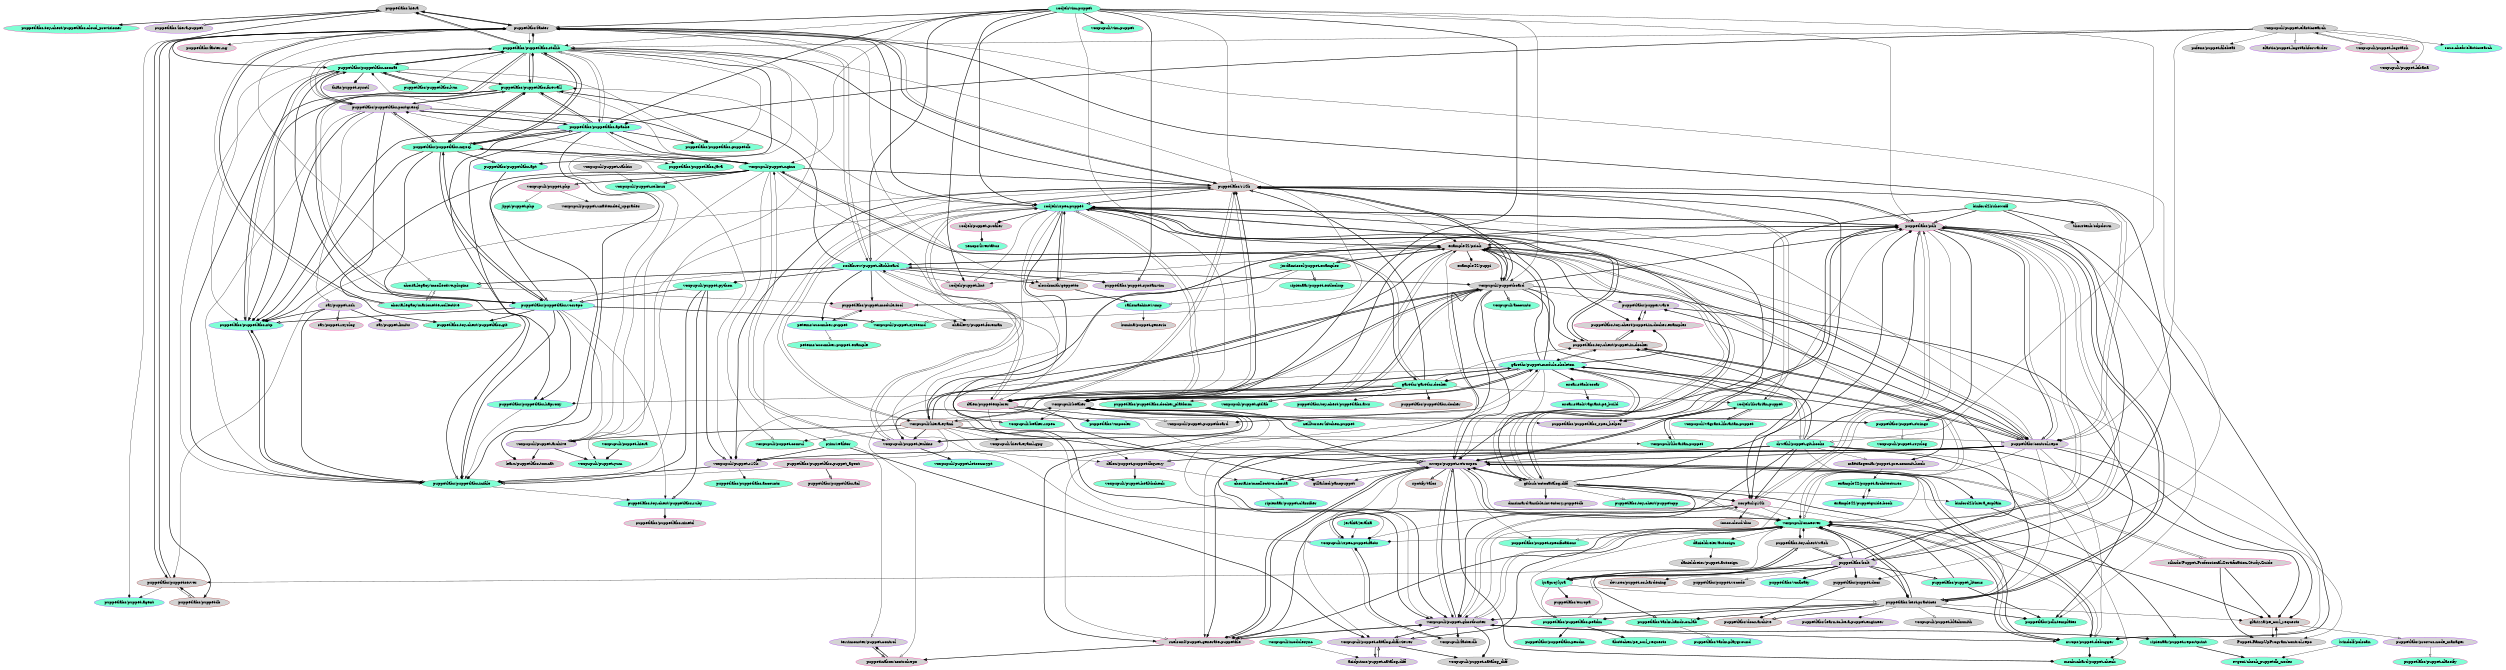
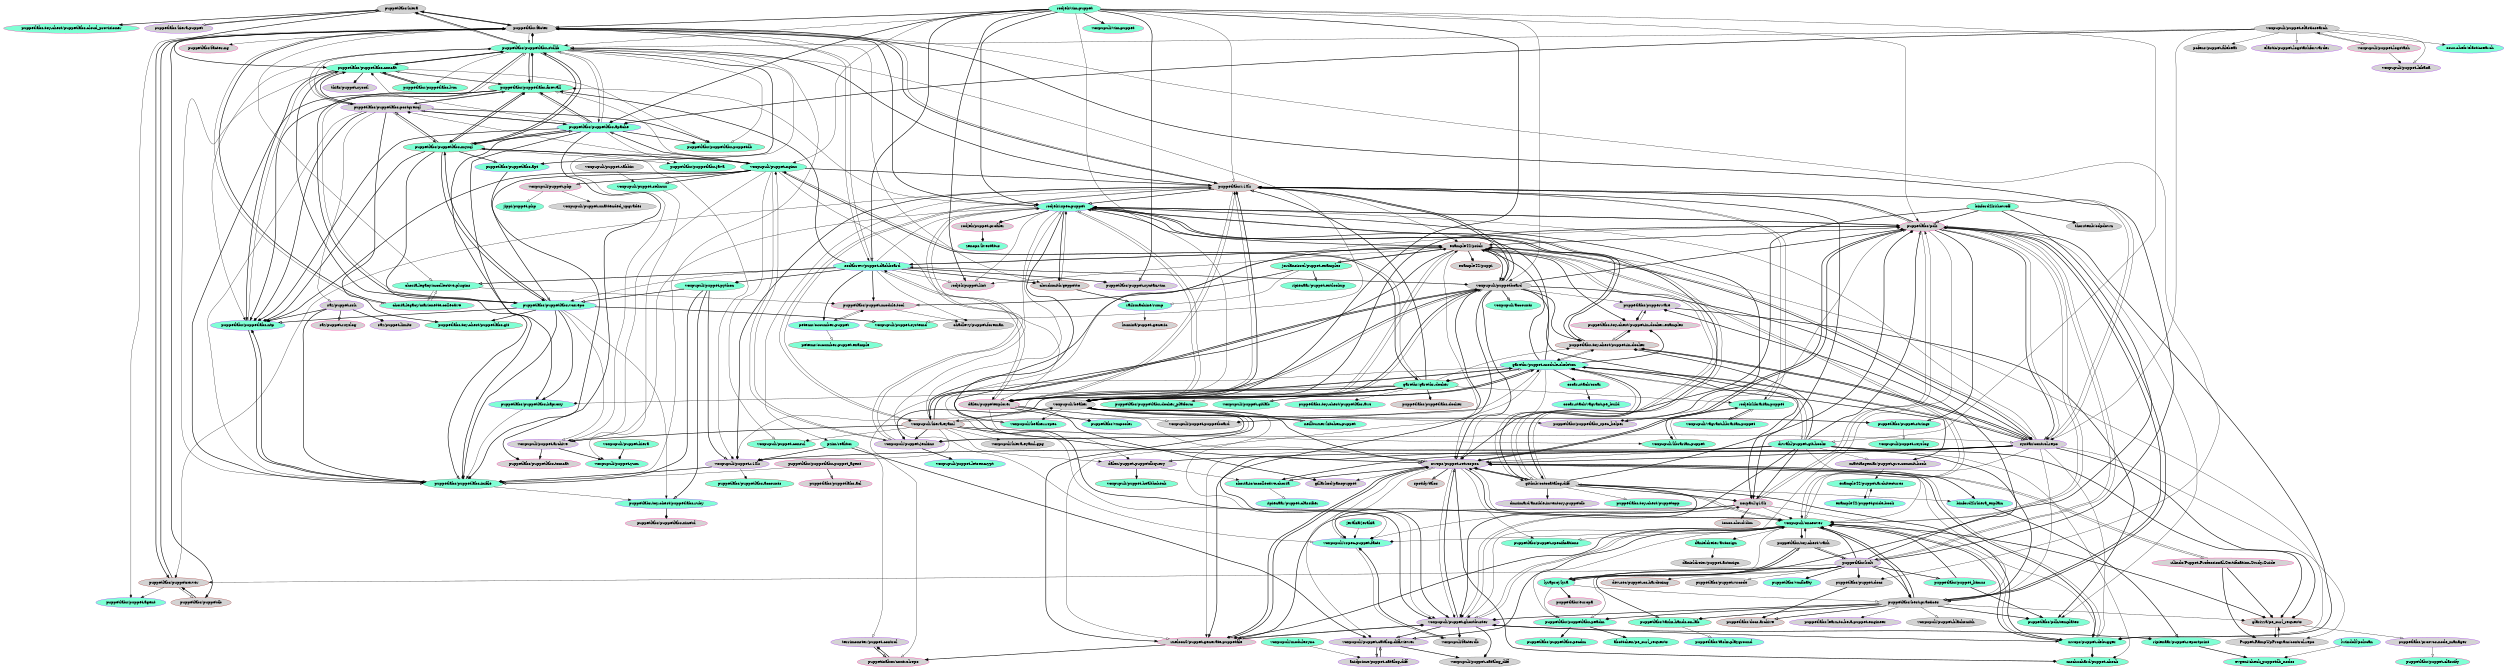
node "puppetlabs/control-repo": label "puppetlabs/control-repo" -> "syntax/control-repo"
node "learn/puppetlabs-tomcat": label "learn/puppetlabs-tomcat" -> "puppetlabs/puppetlabs-tomcat"
